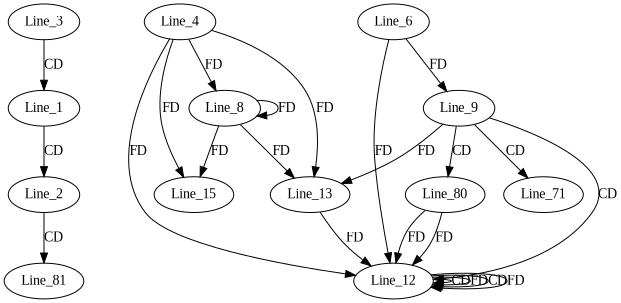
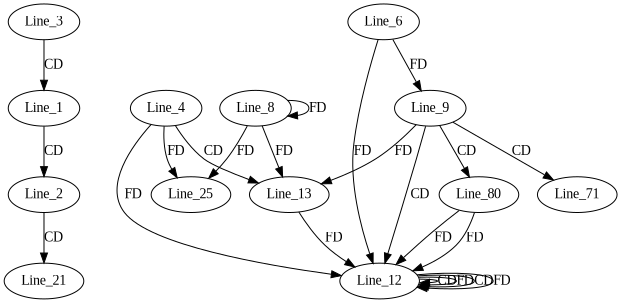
edge "Line_4" -> "Line_8": removed, label "FD"
edge "Line_4" -> "Line_13": label "FD" -> "CD"
node "Line_15": label "Line_15" -> "Line_25"
node "Line_81": label "Line_81" -> "Line_21"
